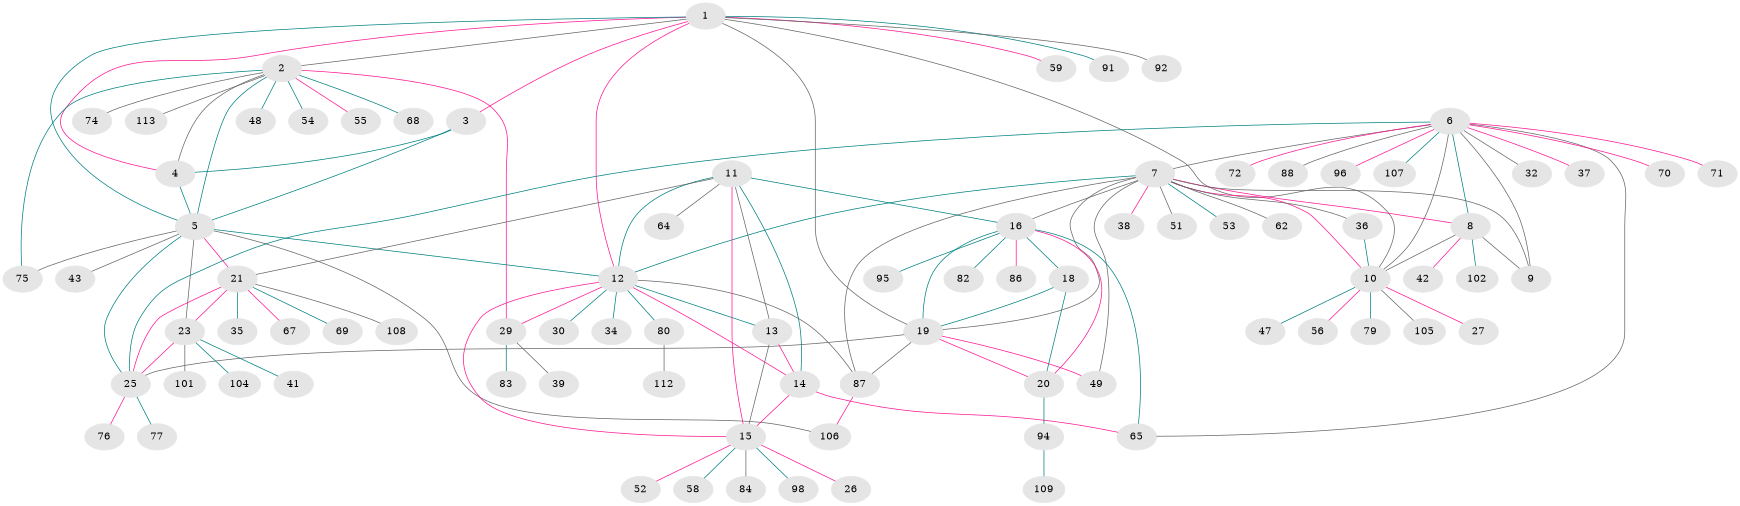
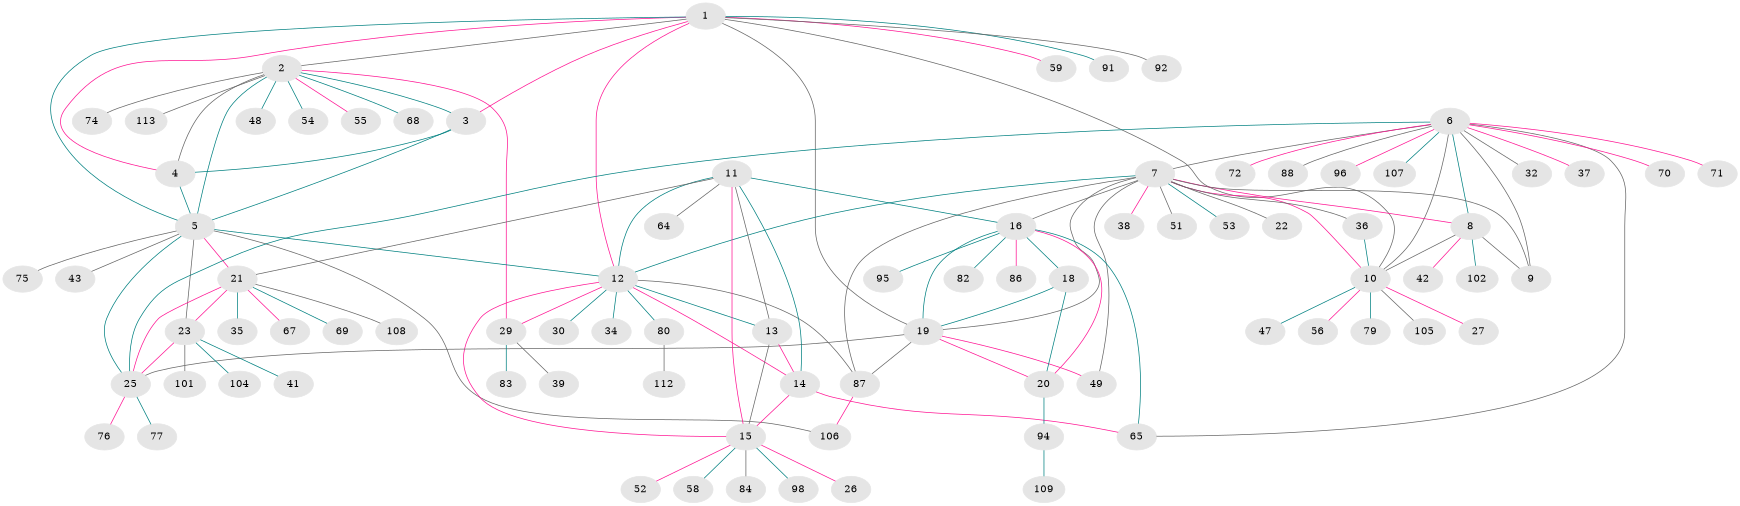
edge "2" -- "75": now "2" -- "3"
node "62": label "62" -> "22"
